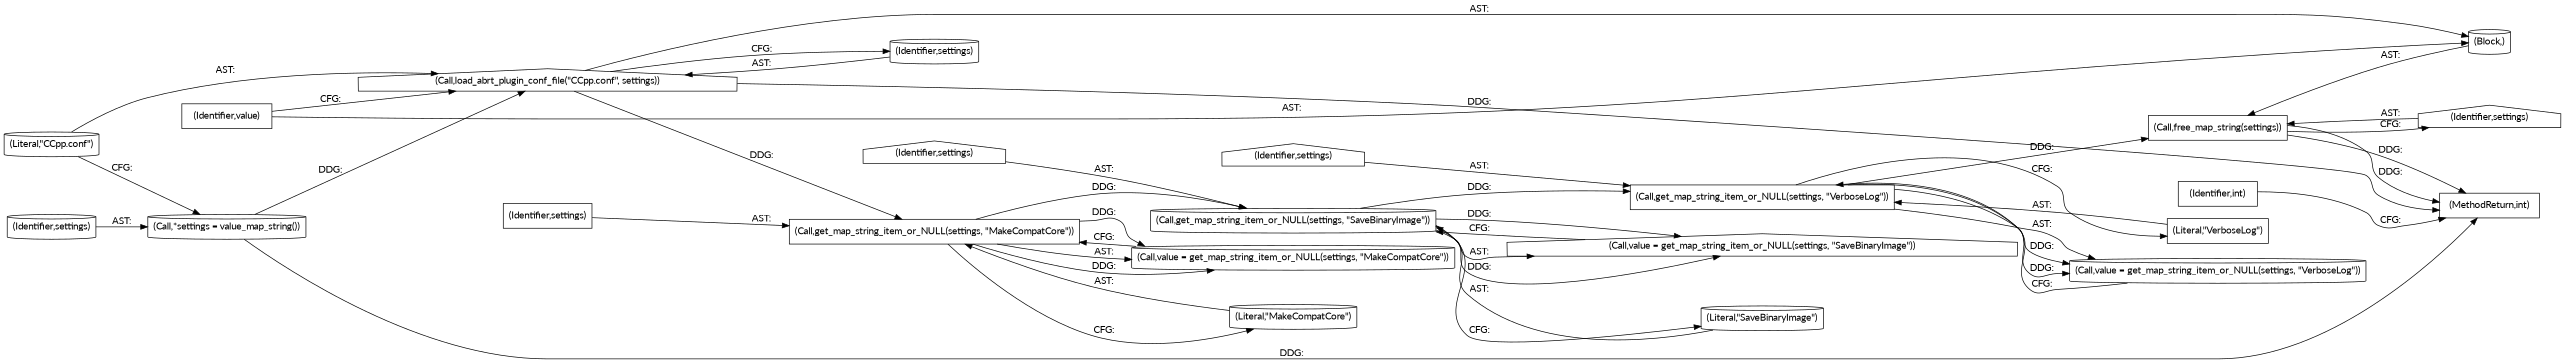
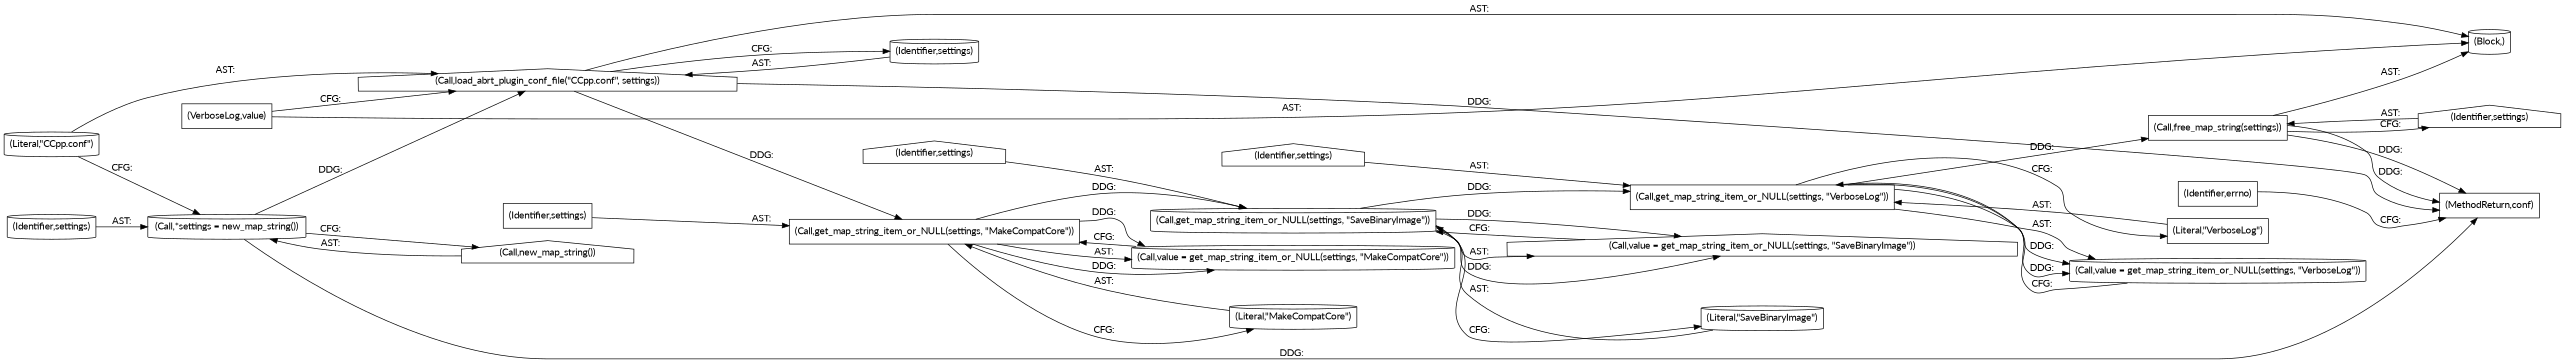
edge "(Block,)" -> "(Call,free_map_string(settings))": reversed
node "(Identifier,value)": label "(Identifier,value)" -> "(VerboseLog,value)"
node "(Identifier,int)": label "(Identifier,int)" -> "(Identifier,errno)"
node "(MethodReturn,int)": label "(MethodReturn,int)" -> "(MethodReturn,conf)"
node "(Call,*settings = value_map_string())": label "(Call,*settings = value_map_string())" -> "(Call,*settings = new_map_string())"
node "(Call,new_map_string())": added
